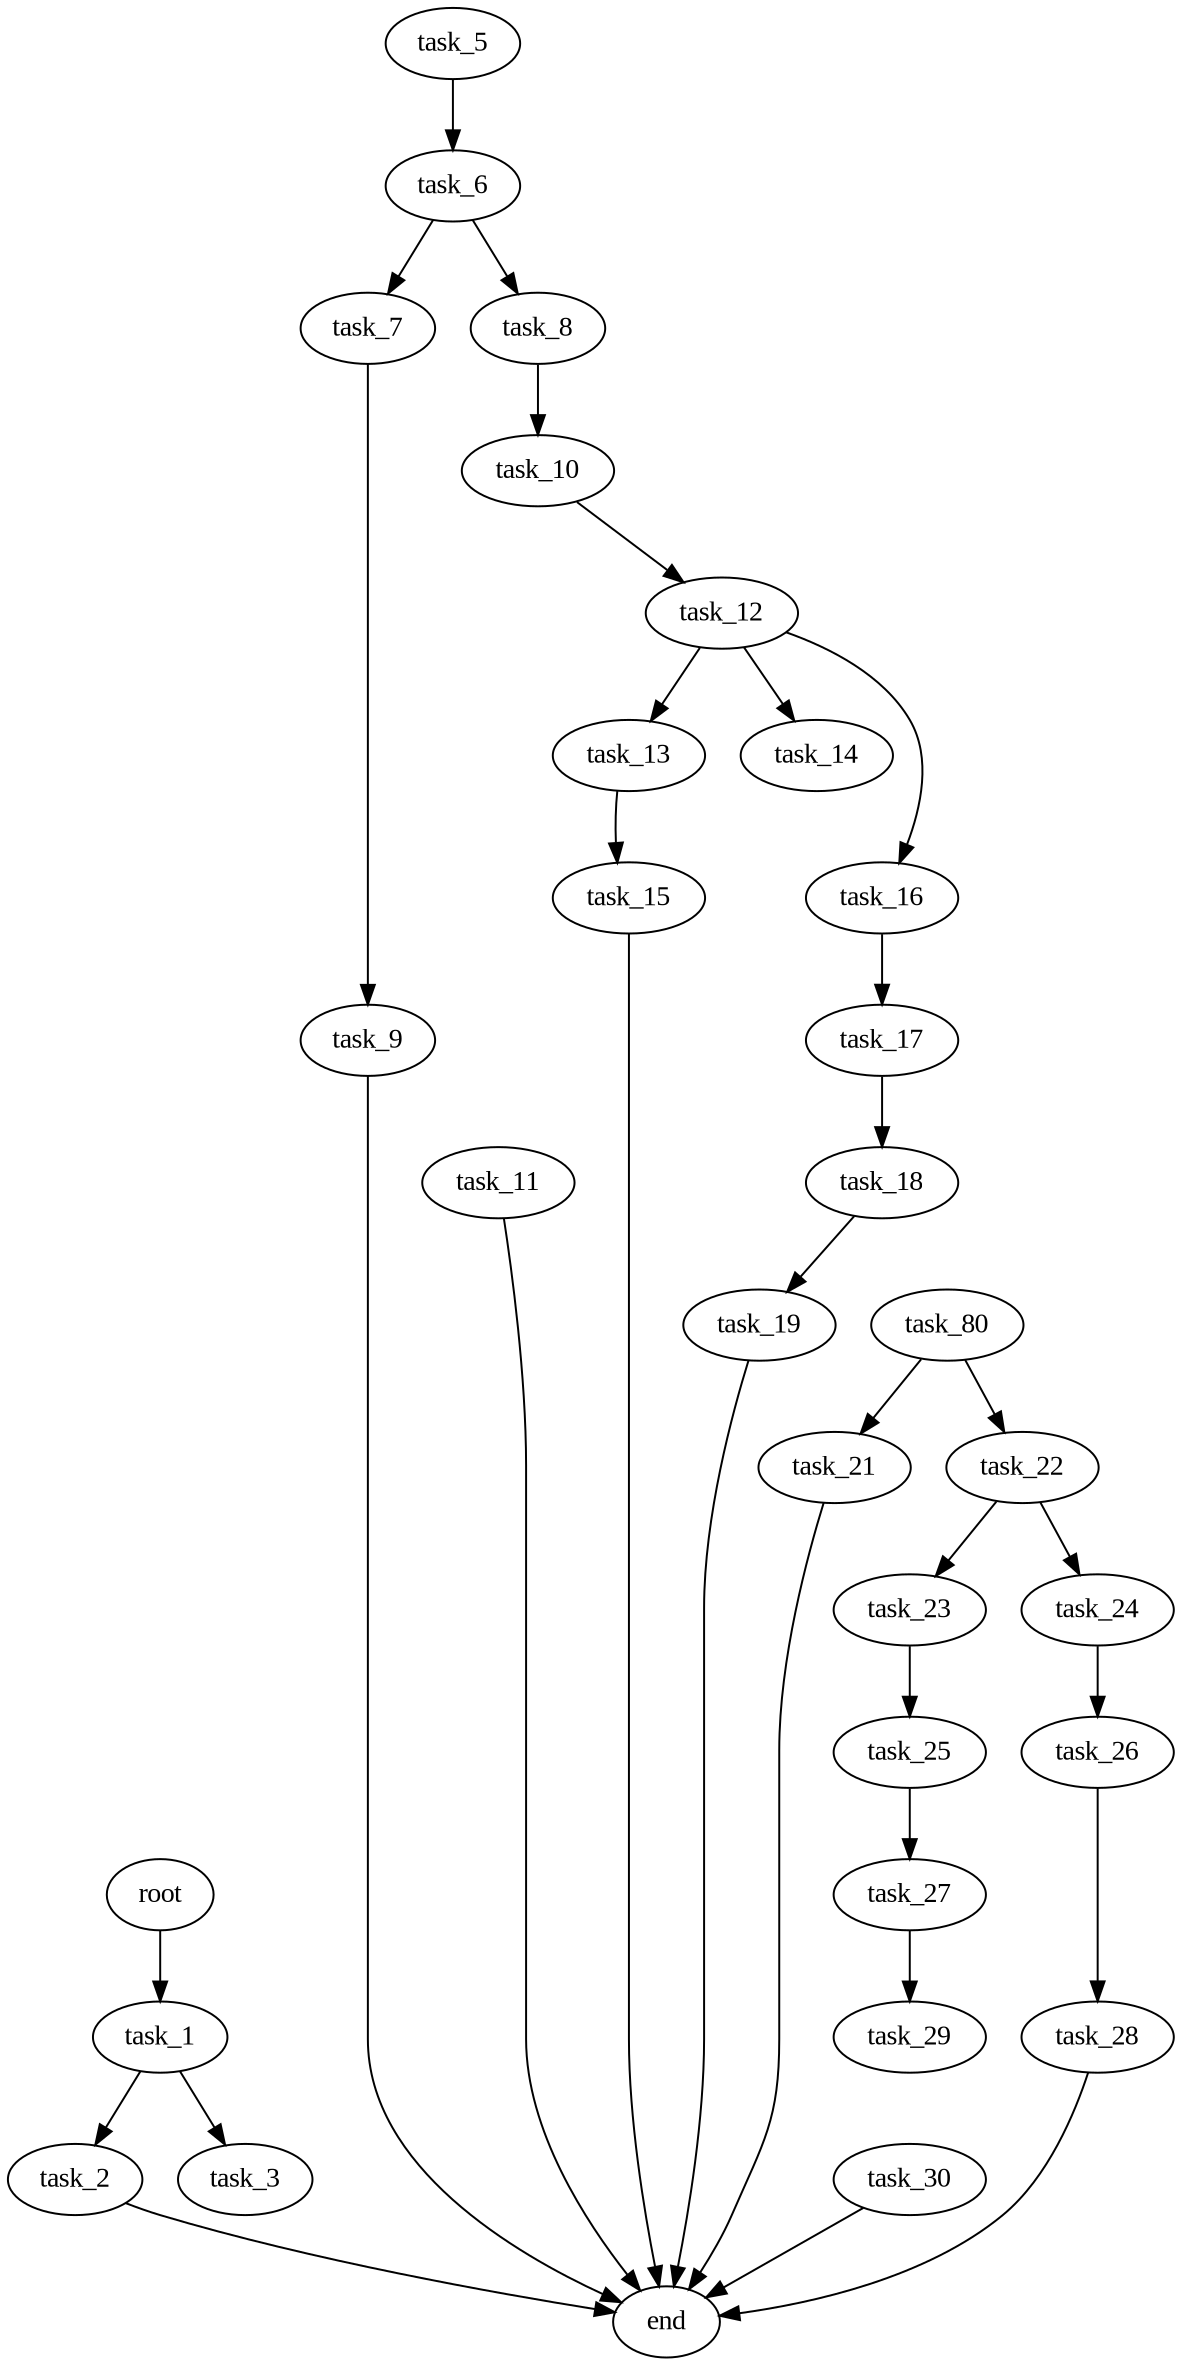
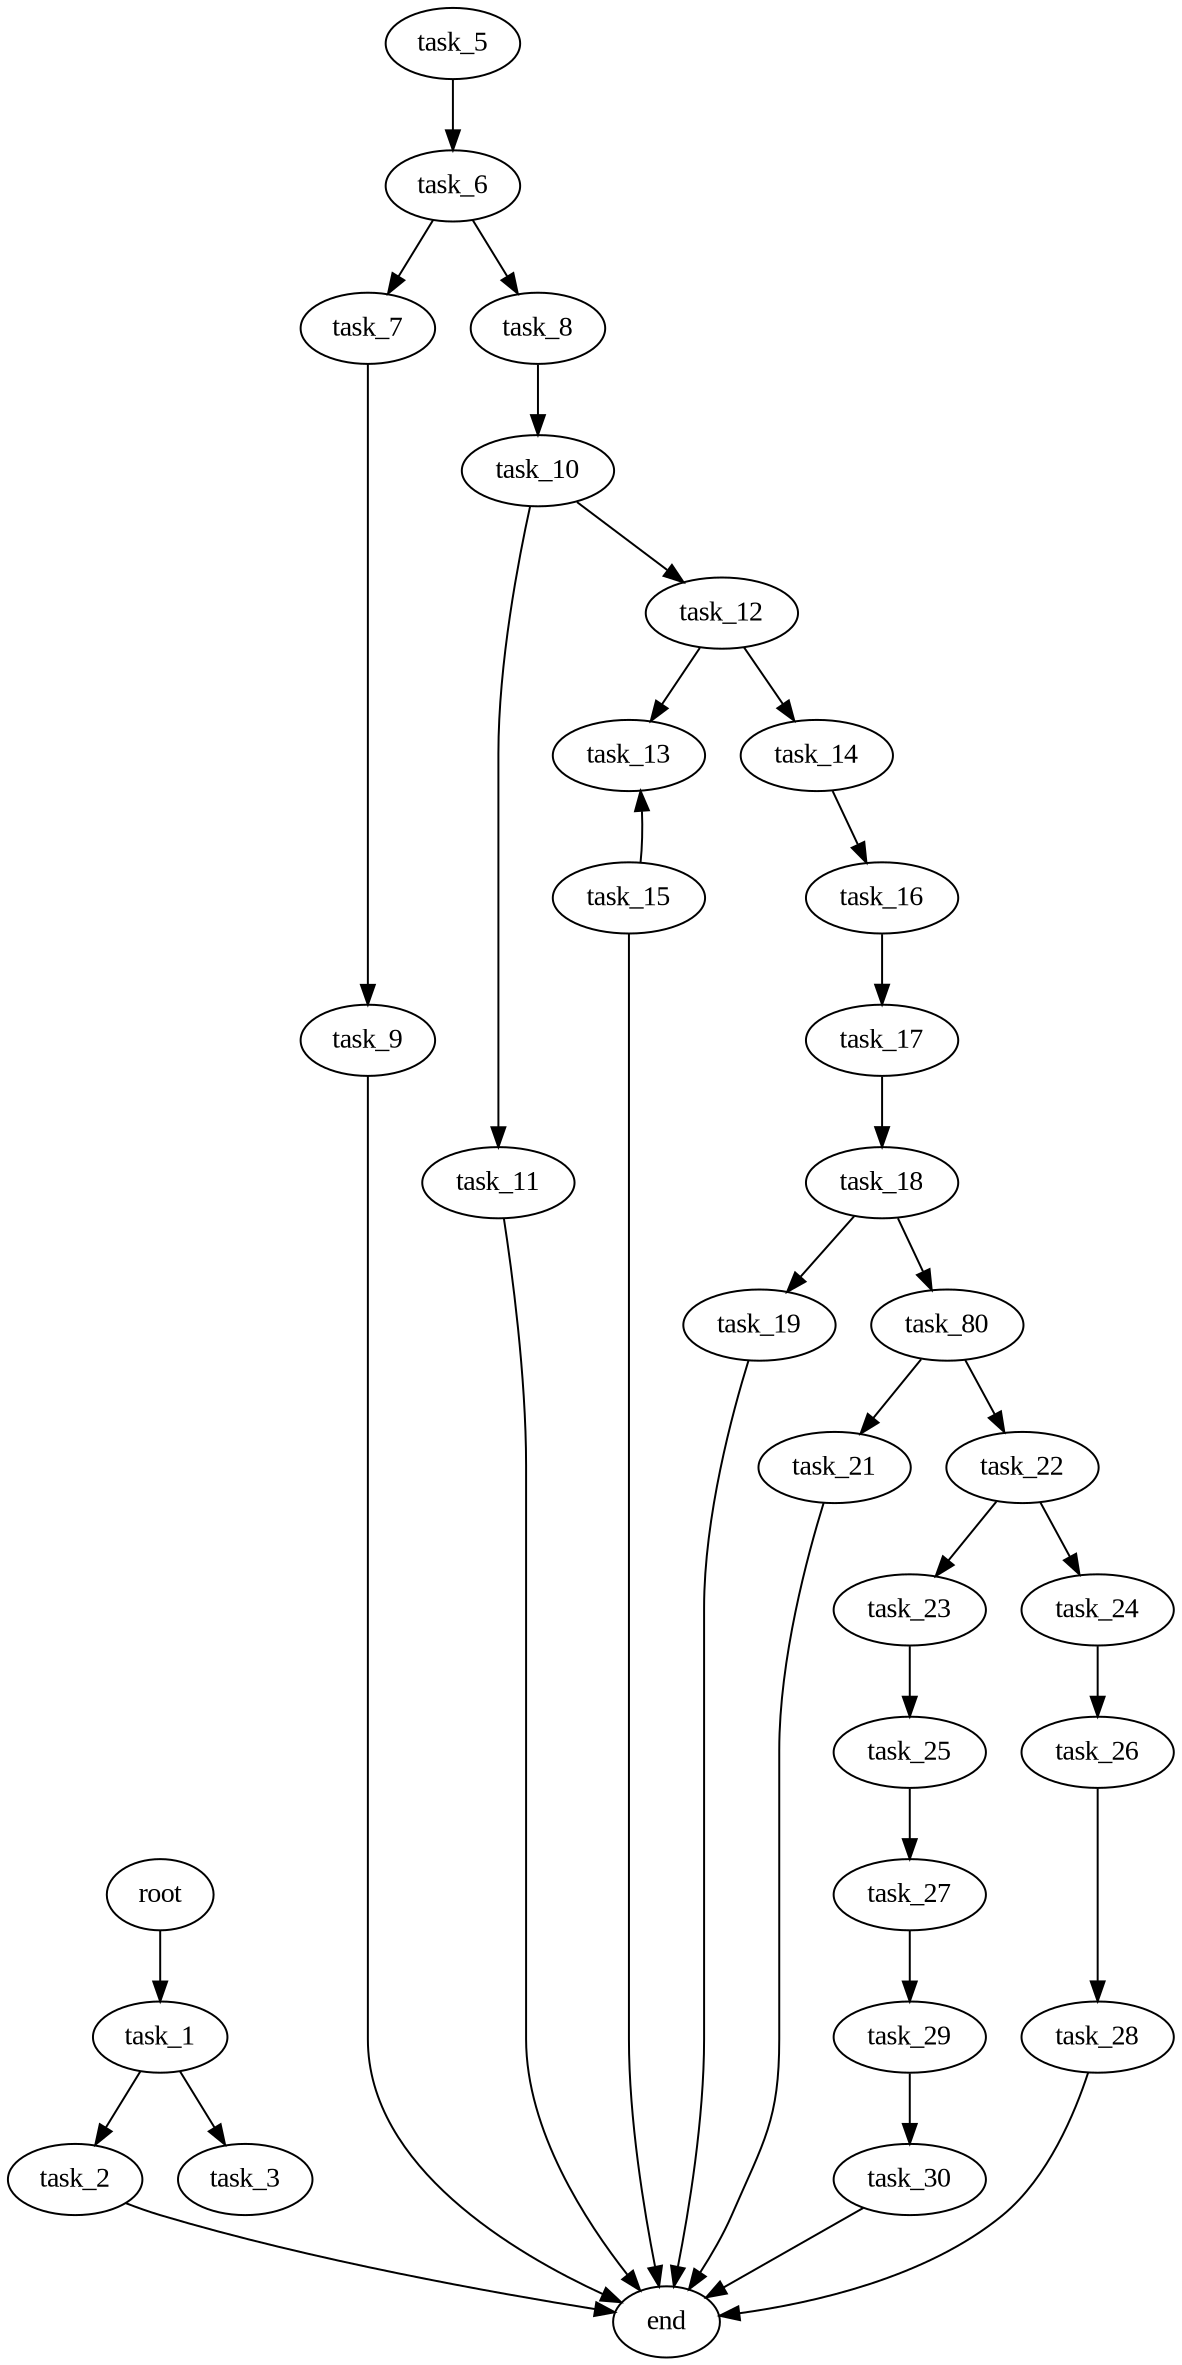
edge "task_12" -> "task_16": now "task_14" -> "task_16"
edge "task_10" -> "task_11": added
edge "task_13" -> "task_15": reversed
edge "task_18" -> "task_80": added
edge "task_29" -> "task_30": added
